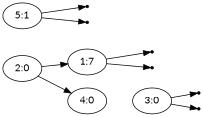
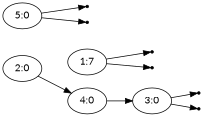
node "5:1": label "5:1" -> "5:0"
edge "2:0" -> "1:7": removed
edge "4:0" -> "3:0": added
